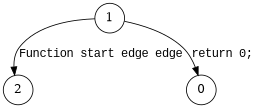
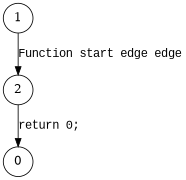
edge "1" -> "0": now "2" -> "0"
